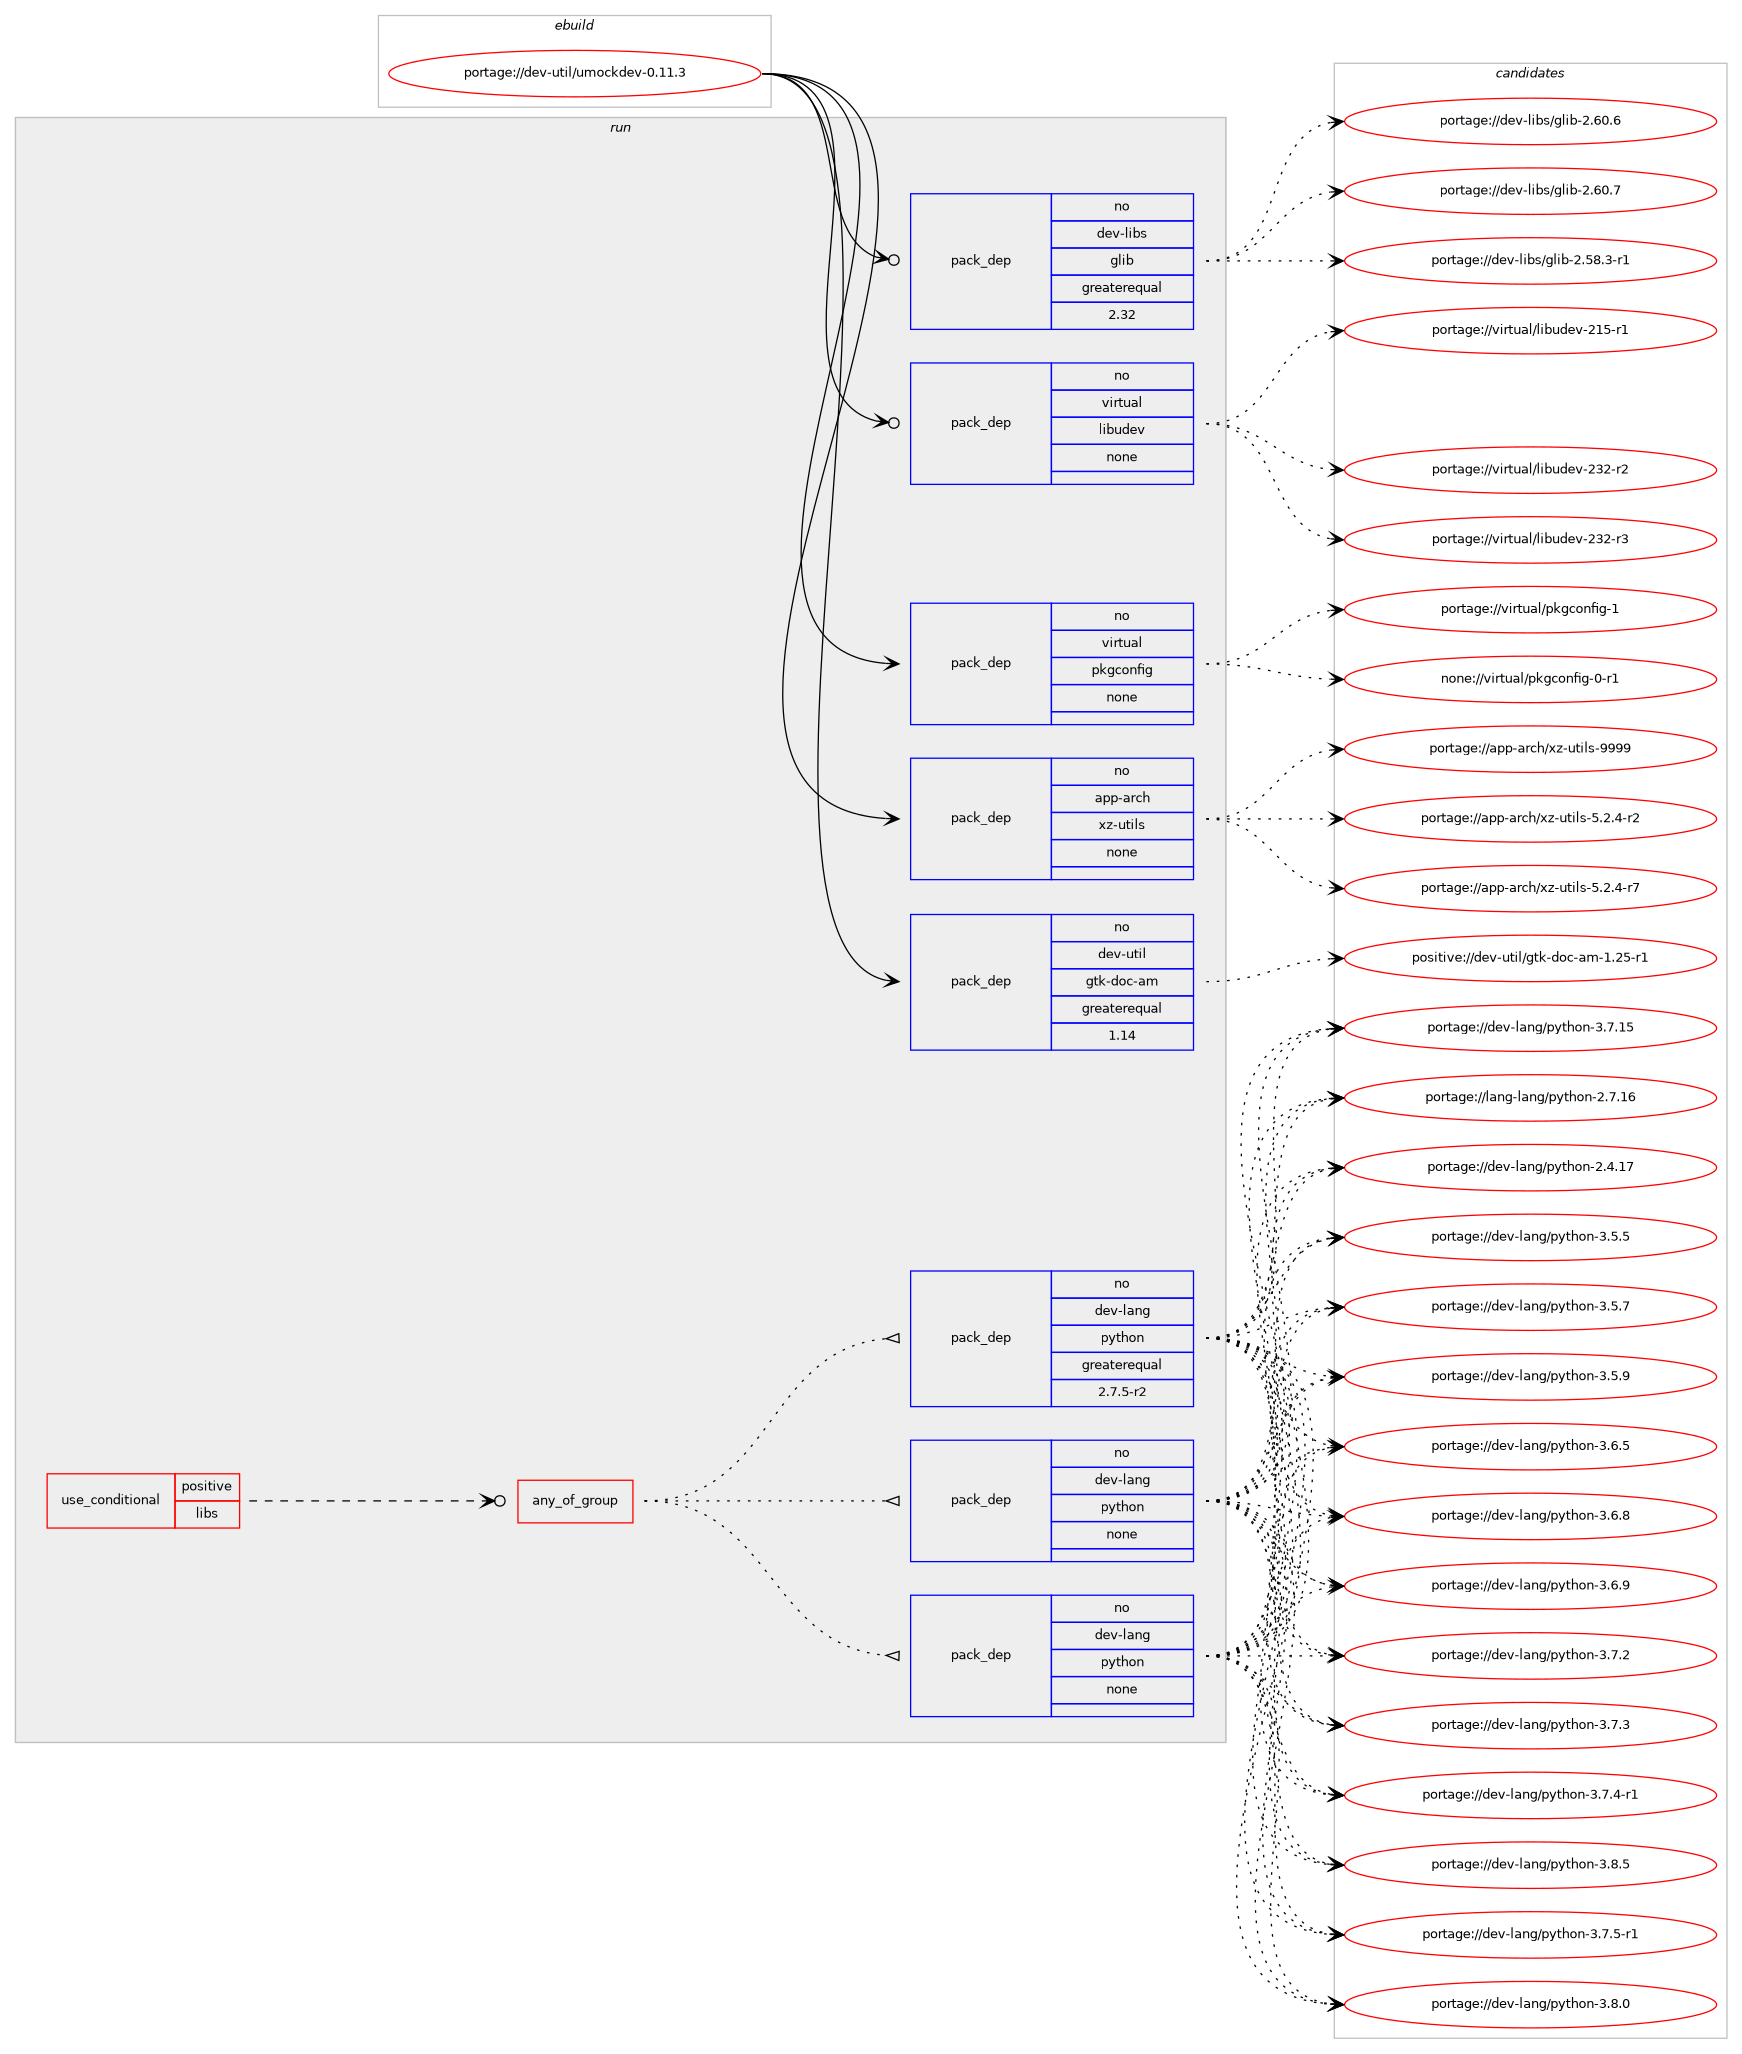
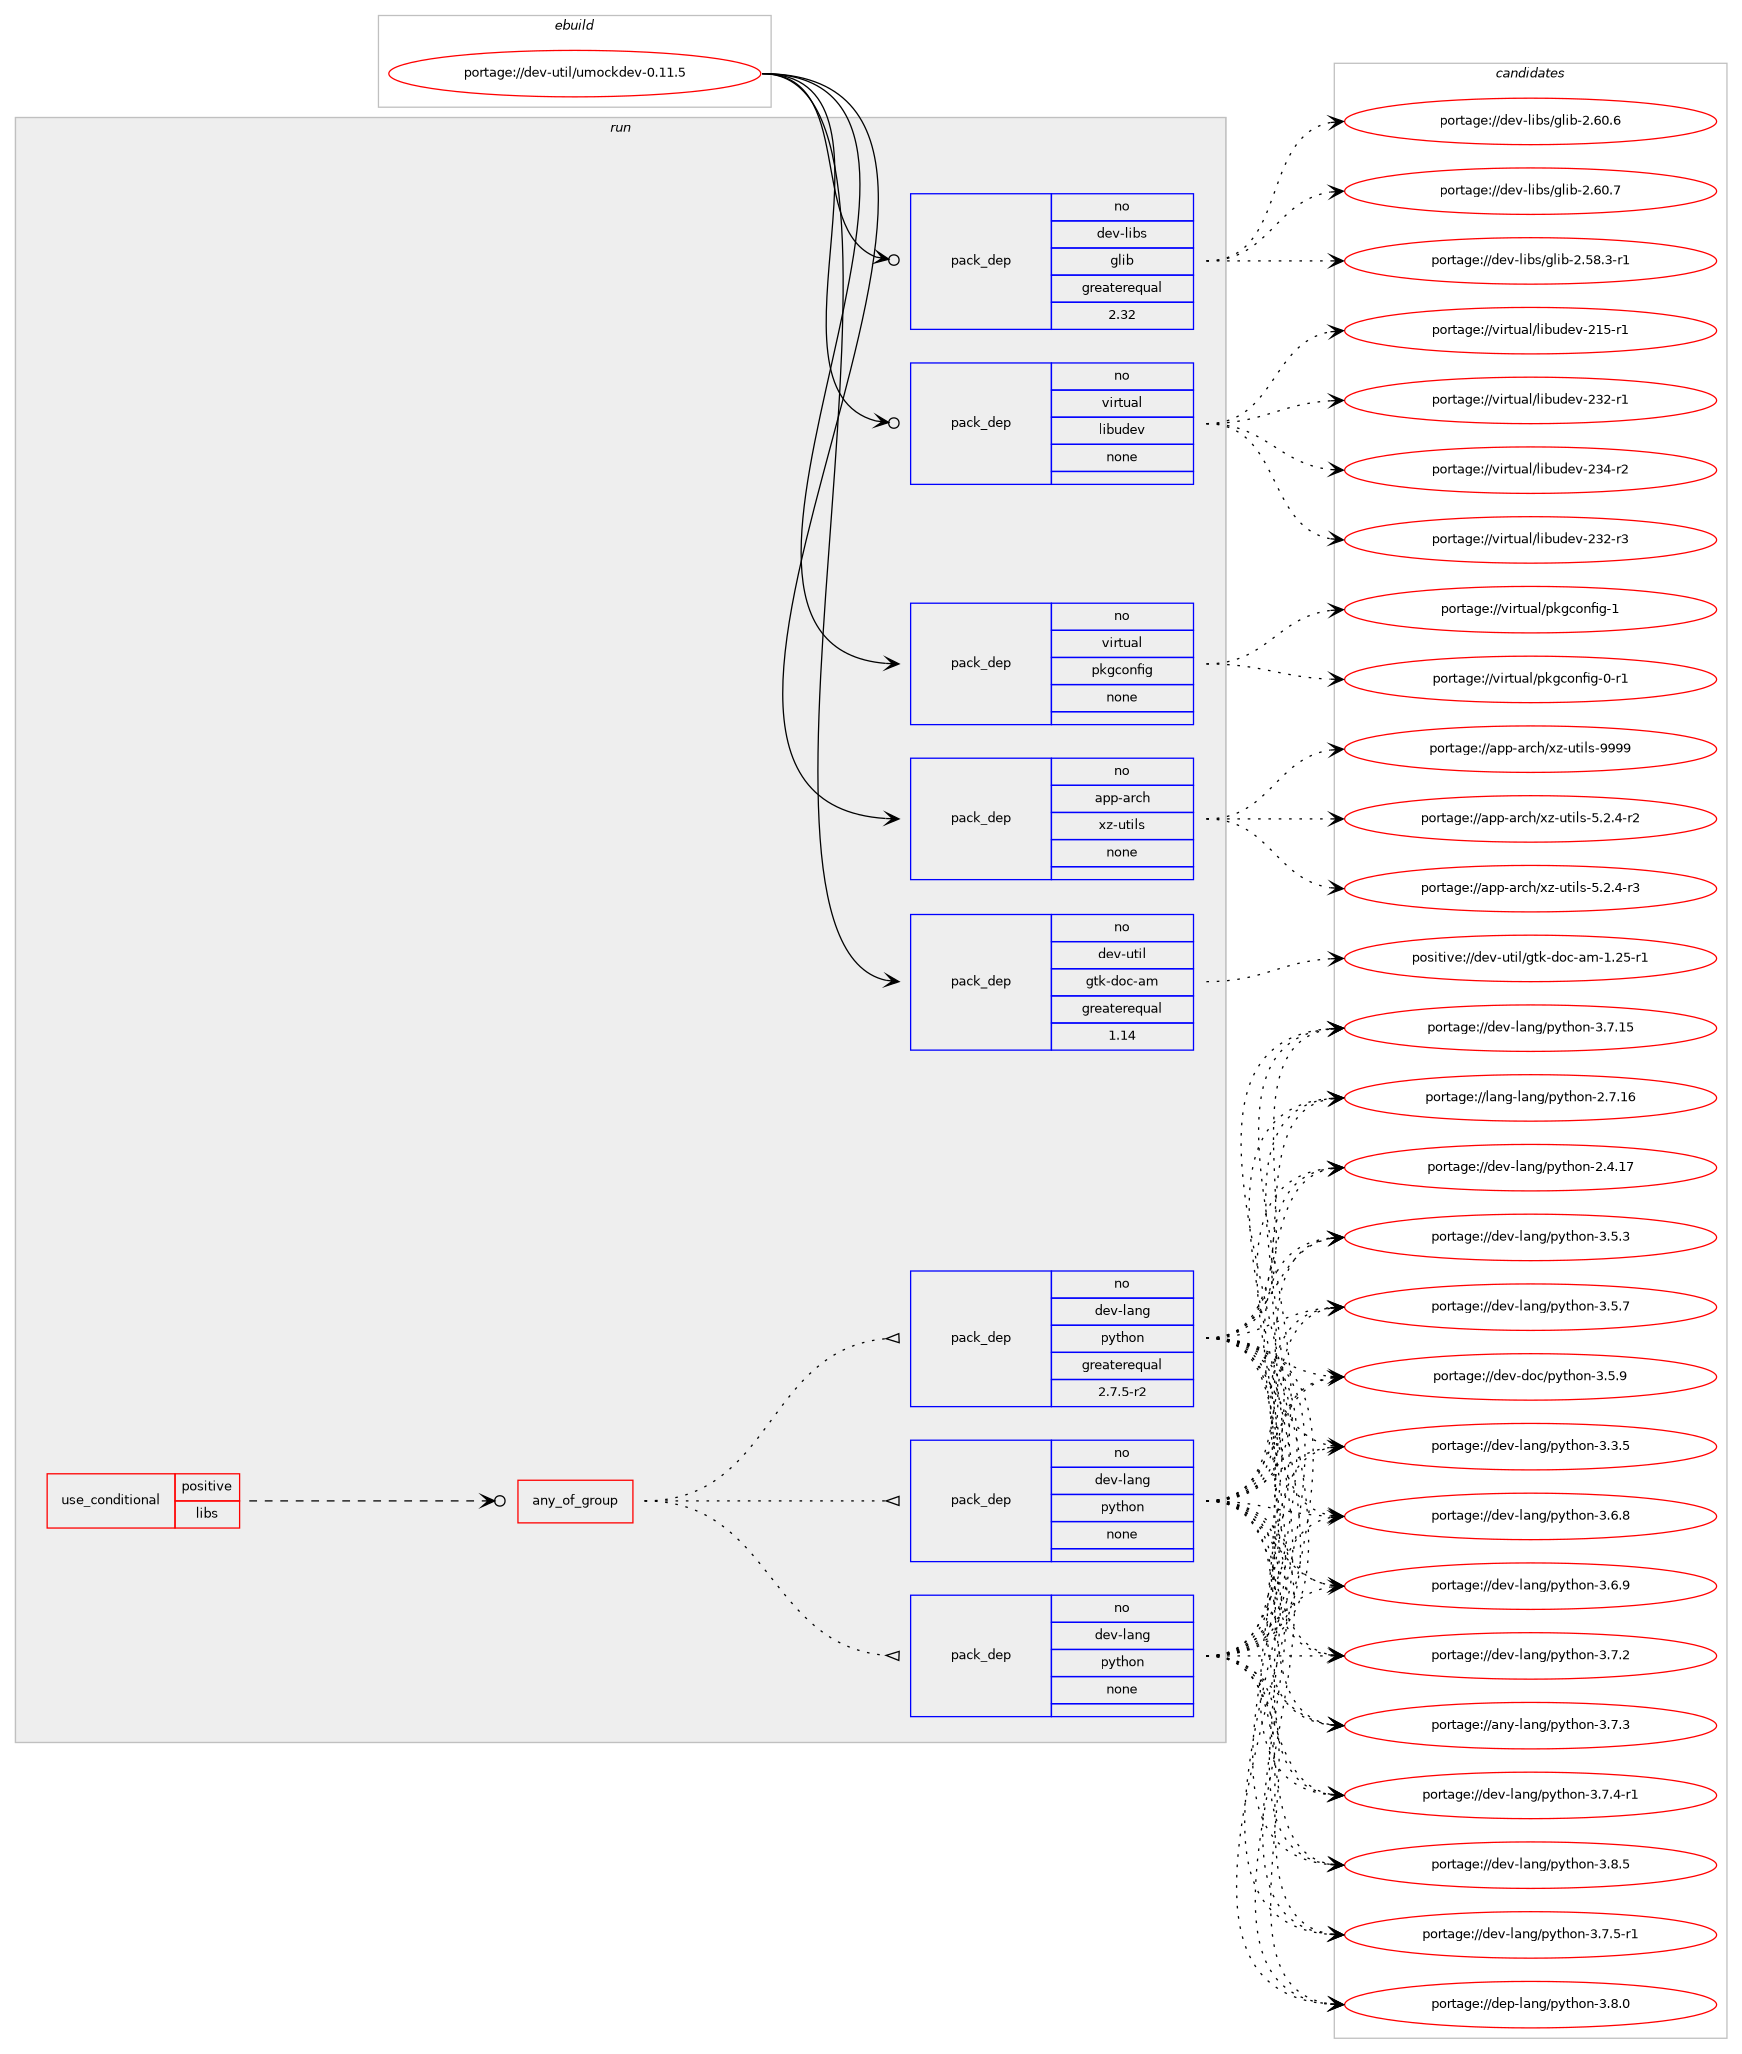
node "portage://dev-util/umockdev-0.11.3": label "portage://dev-util/umockdev-0.11.3" -> "portage://dev-util/umockdev-0.11.5"
node "portage://virtual/libudev-232-r1": added
node "portage://virtual/libudev-232-r2": label "portage://virtual/libudev-232-r2" -> "portage://virtual/libudev-234-r2"
node "none://virtual/pkgconfig-0-r1": label "none://virtual/pkgconfig-0-r1" -> "portage://virtual/pkgconfig-0-r1"
node "portage://app-arch/xz-utils-5.2.4-r7": label "portage://app-arch/xz-utils-5.2.4-r7" -> "portage://app-arch/xz-utils-5.2.4-r3"
node "portage://dev-lang/python-3.5.5": label "portage://dev-lang/python-3.5.5" -> "portage://dev-lang/python-3.5.3"
node "portage://dev-lang/python-3.5.9": label "portage://dev-lang/python-3.5.9" -> "portage://dev-doc/python-3.5.9"
node "portage://dev-lang/python-3.6.5": label "portage://dev-lang/python-3.6.5" -> "portage://dev-lang/python-3.3.5"
node "portage://dev-lang/python-3.7.3": label "portage://dev-lang/python-3.7.3" -> "portage://any-lang/python-3.7.3"
node "portage://dev-lang/python-3.8.0": label "portage://dev-lang/python-3.8.0" -> "portage://dep-lang/python-3.8.0"
